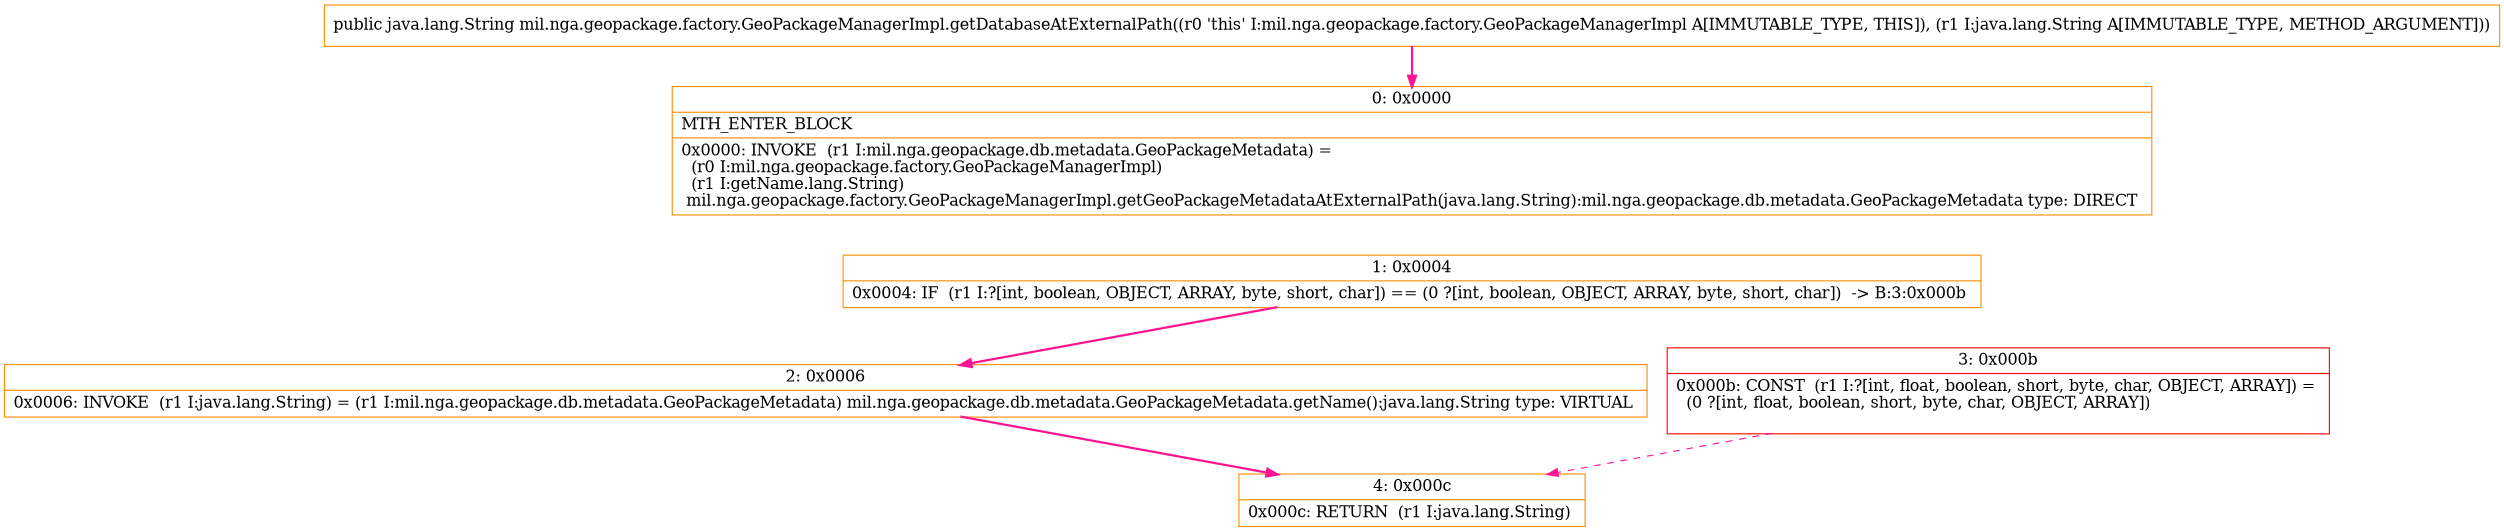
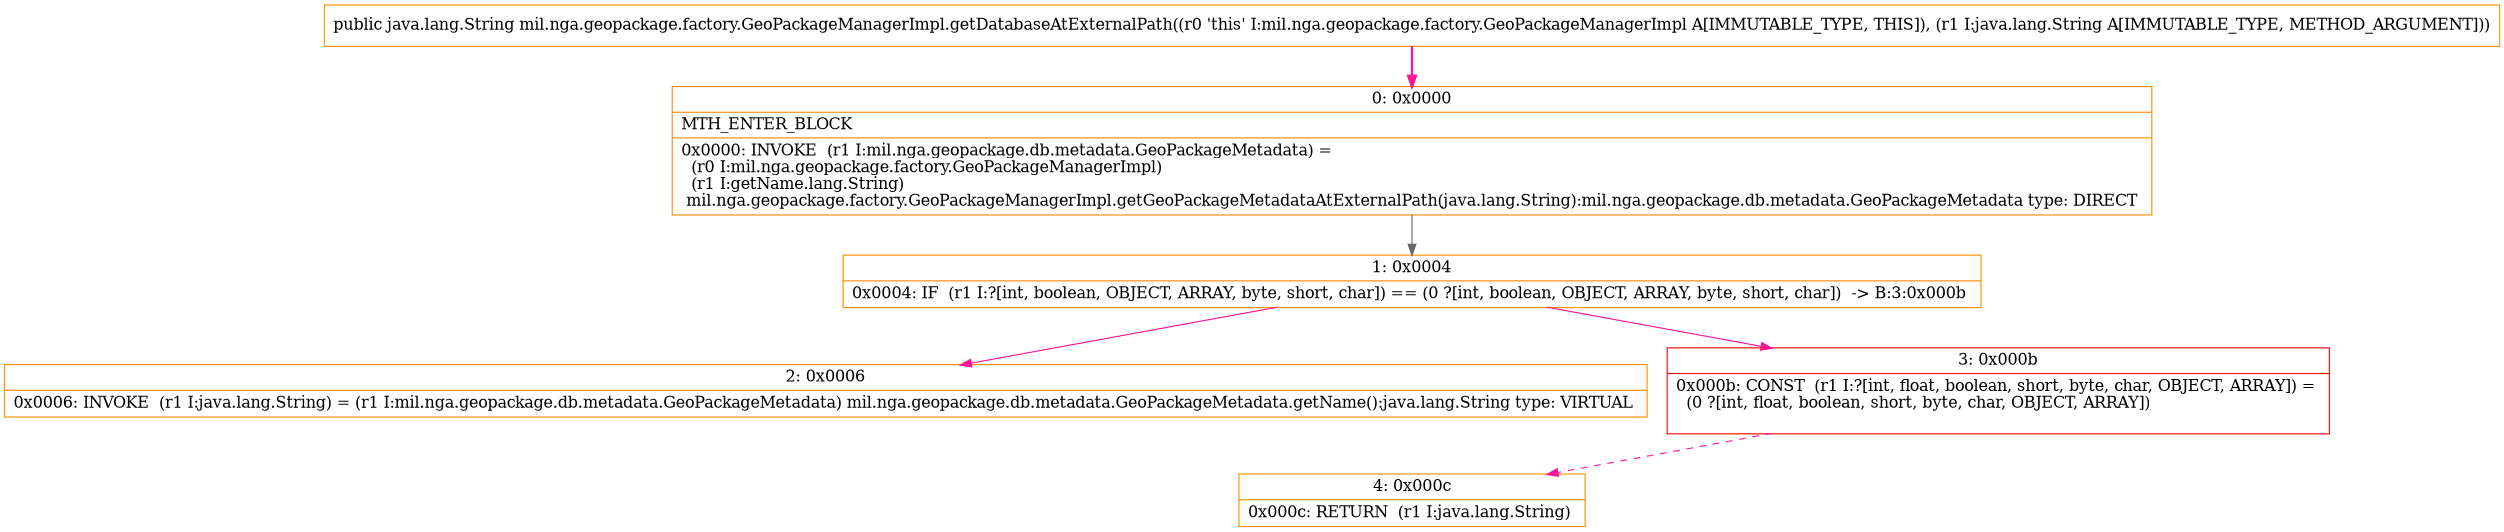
edge "0: 0x0000" -> "1: 0x0004": added
edge "1: 0x0004" -> "3: 0x000b": added
edge "1: 0x0004" -> "2: 0x0006": style bold -> solid
edge "2: 0x0006" -> "4: 0x000c": removed
